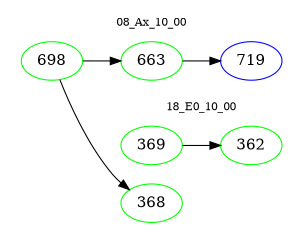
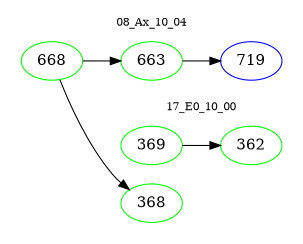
cluster "08_Ax_10_00": label "08_Ax_10_00" -> "08_Ax_10_04"
node "698": label "698" -> "668"
cluster "18_E0_10_00": label "18_E0_10_00" -> "17_E0_10_00"
